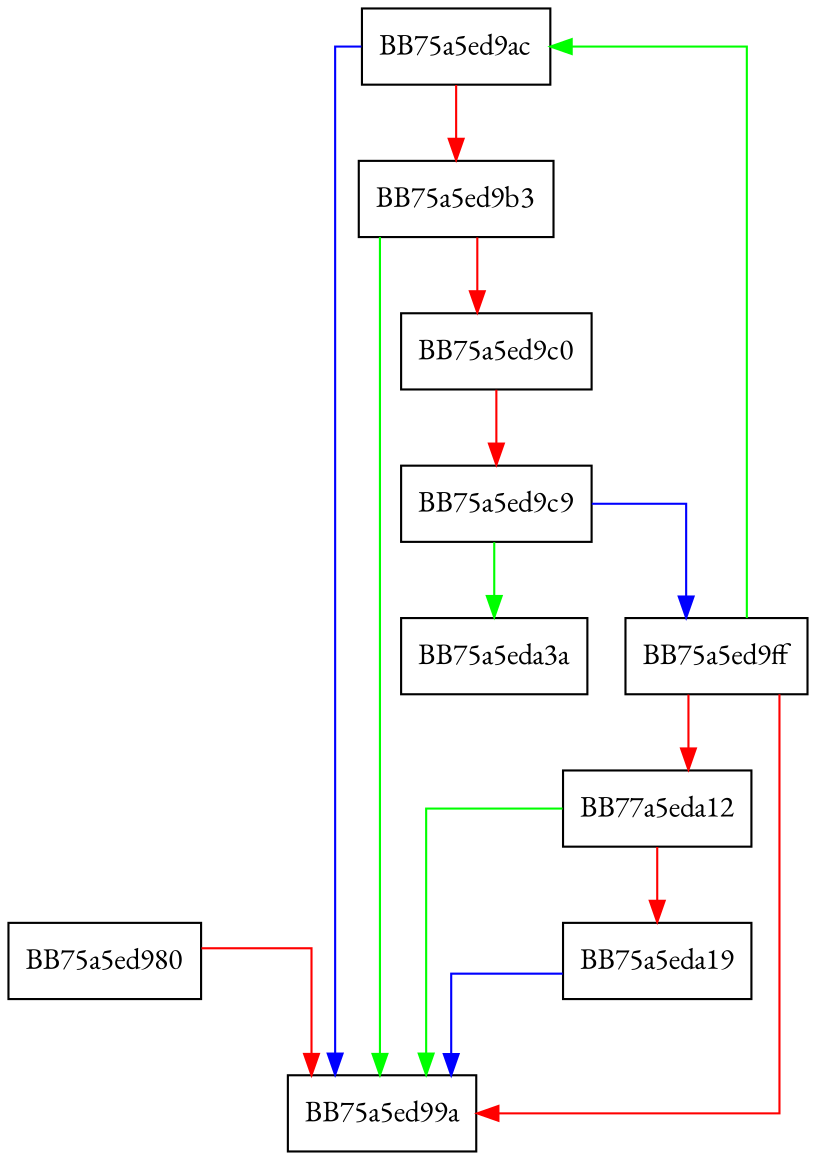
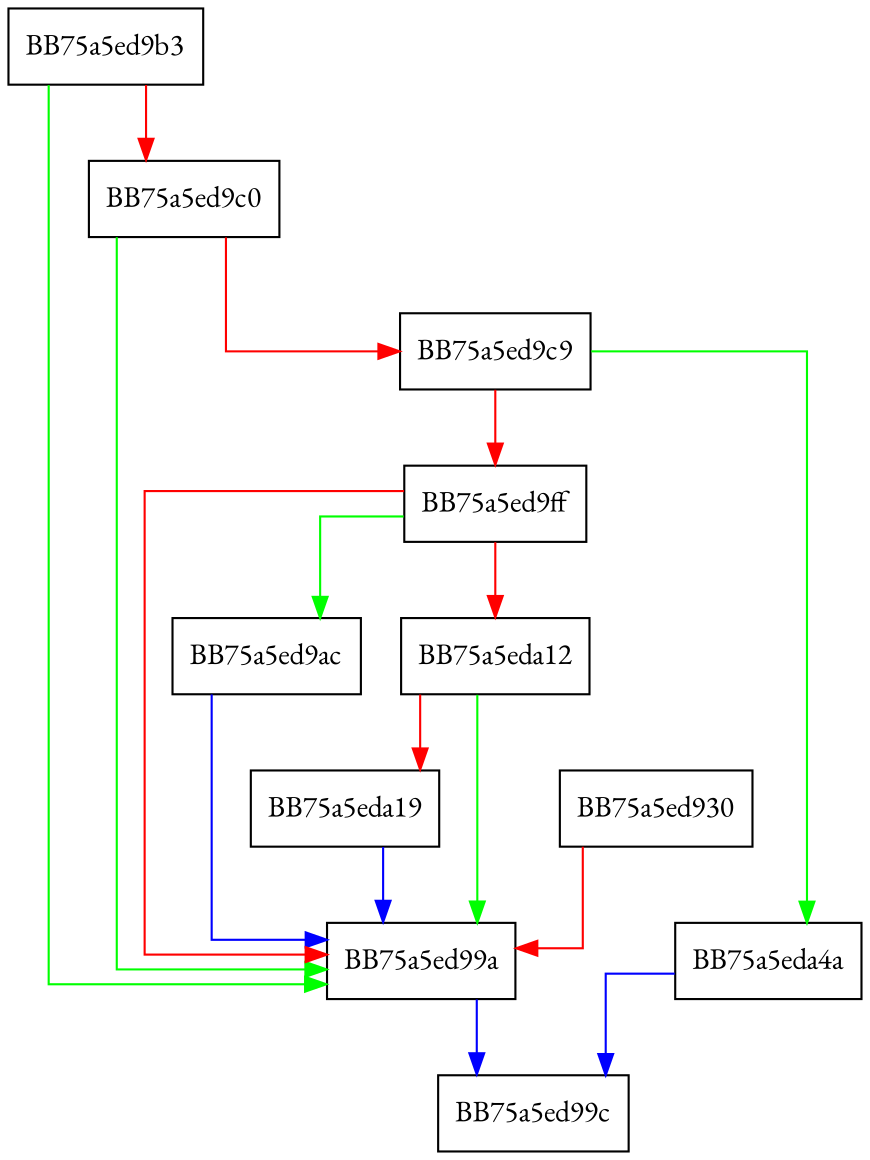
edge "BB75a5ed9ac" -> "BB75a5ed9b3": removed
edge "BB75a5ed9c9" -> "BB75a5ed9ff": color blue -> red
node "BB75a5eda3a": label "BB75a5eda3a" -> "BB75a5eda4a"
edge "BB75a5ed9c0" -> "BB75a5ed99a": added
node "BB77a5eda12": label "BB77a5eda12" -> "BB75a5eda12"
node "BB75a5ed980": label "BB75a5ed980" -> "BB75a5ed930"
node "BB75a5ed99c": added
